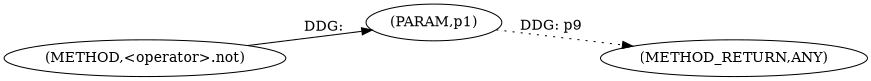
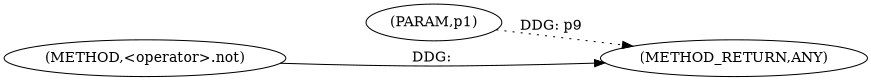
edge "(METHOD,<operator>.not)" -> "(PARAM,p1)": now "(METHOD,<operator>.not)" -> "(METHOD_RETURN,ANY)"
